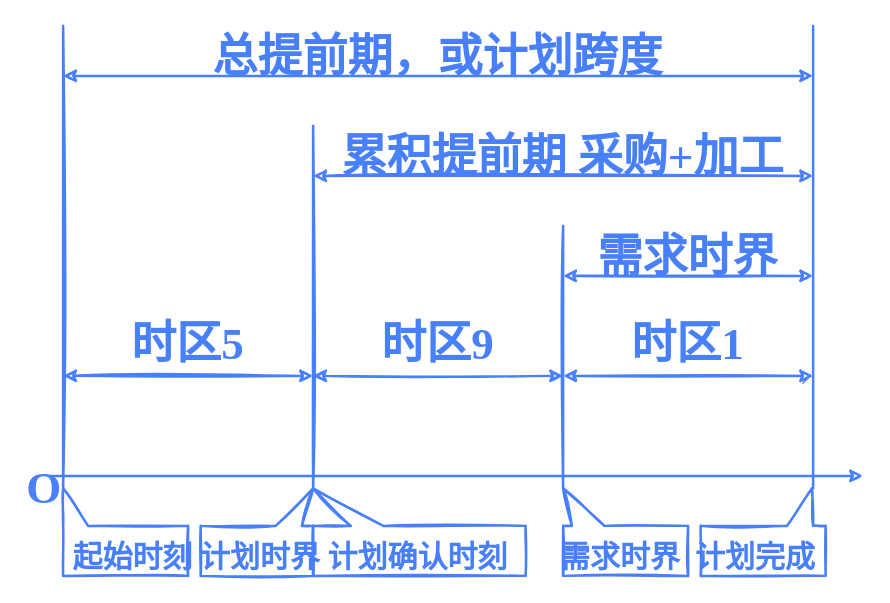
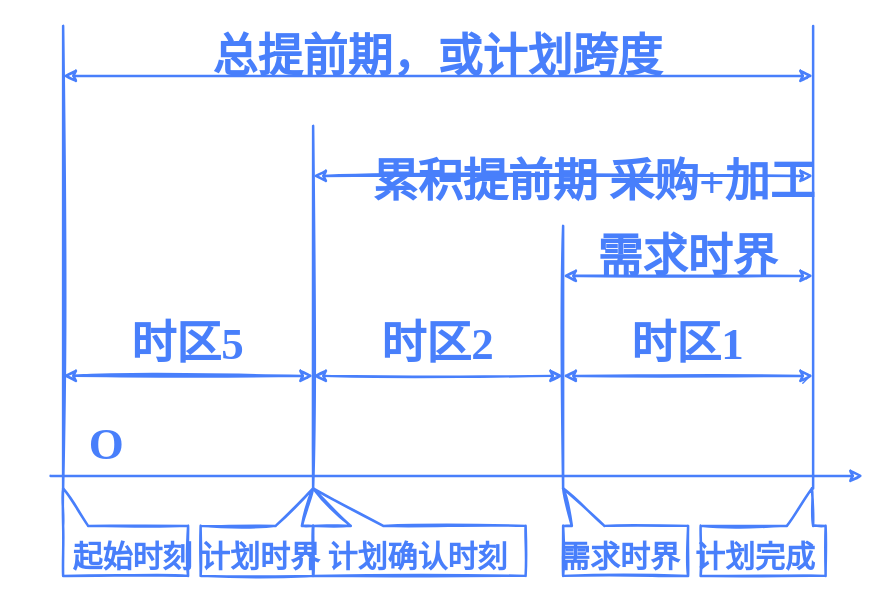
node "累积提前期 采购+加工": moved (563, 157) -> (594, 182)
node "时区9": label "时区9" -> "时区2"
node "O": moved (44, 488) -> (107, 444)
